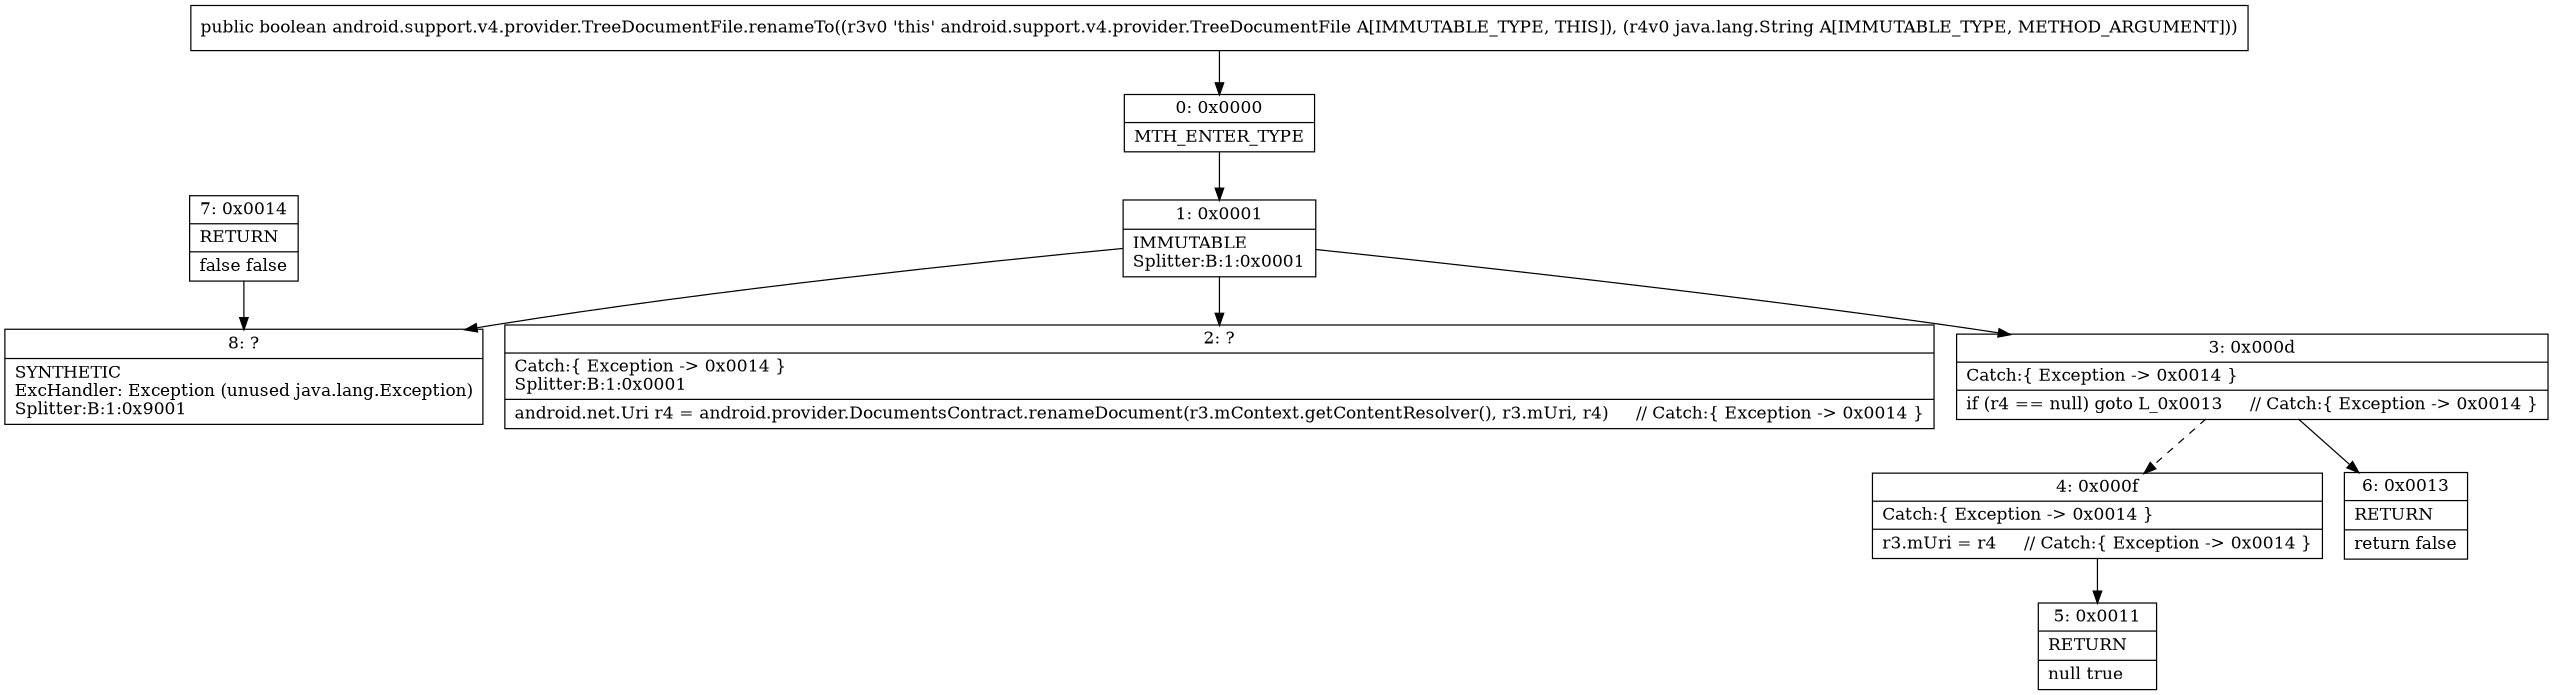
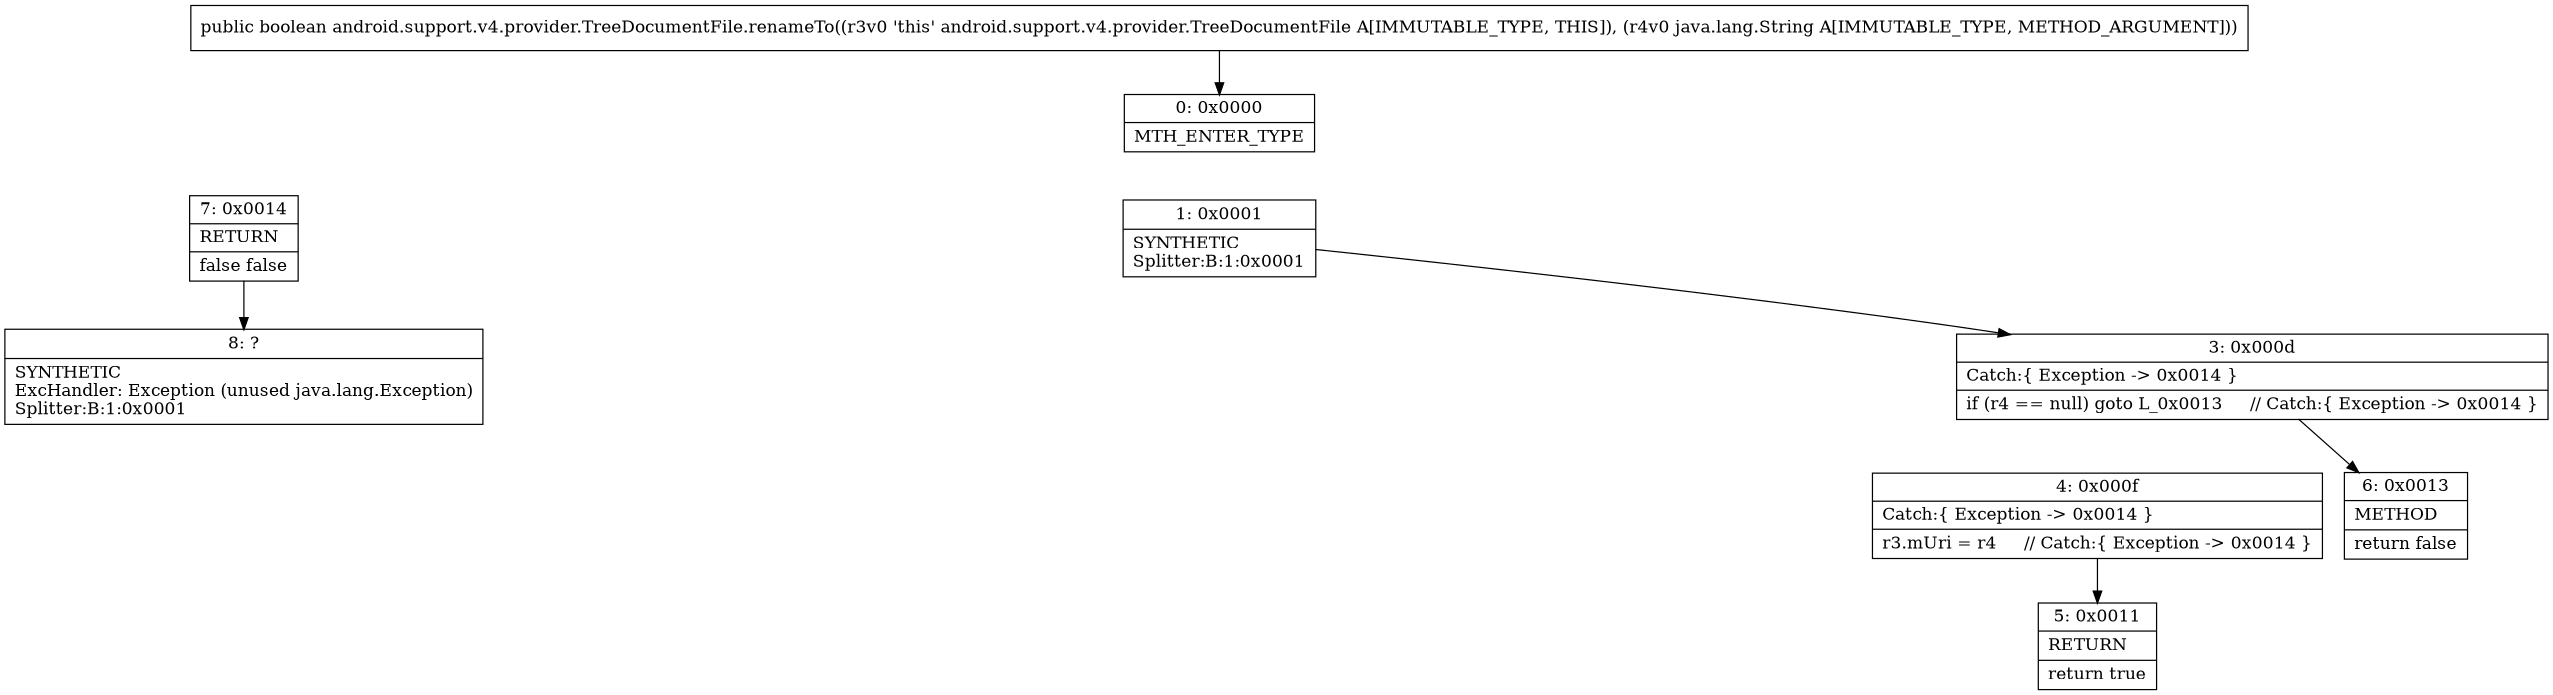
edge "0: 0x0000" -> "1: 0x0001": removed
node "1: 0x0001": text "IMMUTABLE" -> "SYNTHETIC"
edge "1: 0x0001" -> "8: ?": removed
node "2: ?": removed
node "8: ?": text "Splitter:B:1:0x9001" -> "Splitter:B:1:0x0001"
edge "3: 0x000d" -> "4: 0x000f": removed
node "6: 0x0013": text "RETURN" -> "METHOD"
node "5: 0x0011": text "null true" -> "return true"
